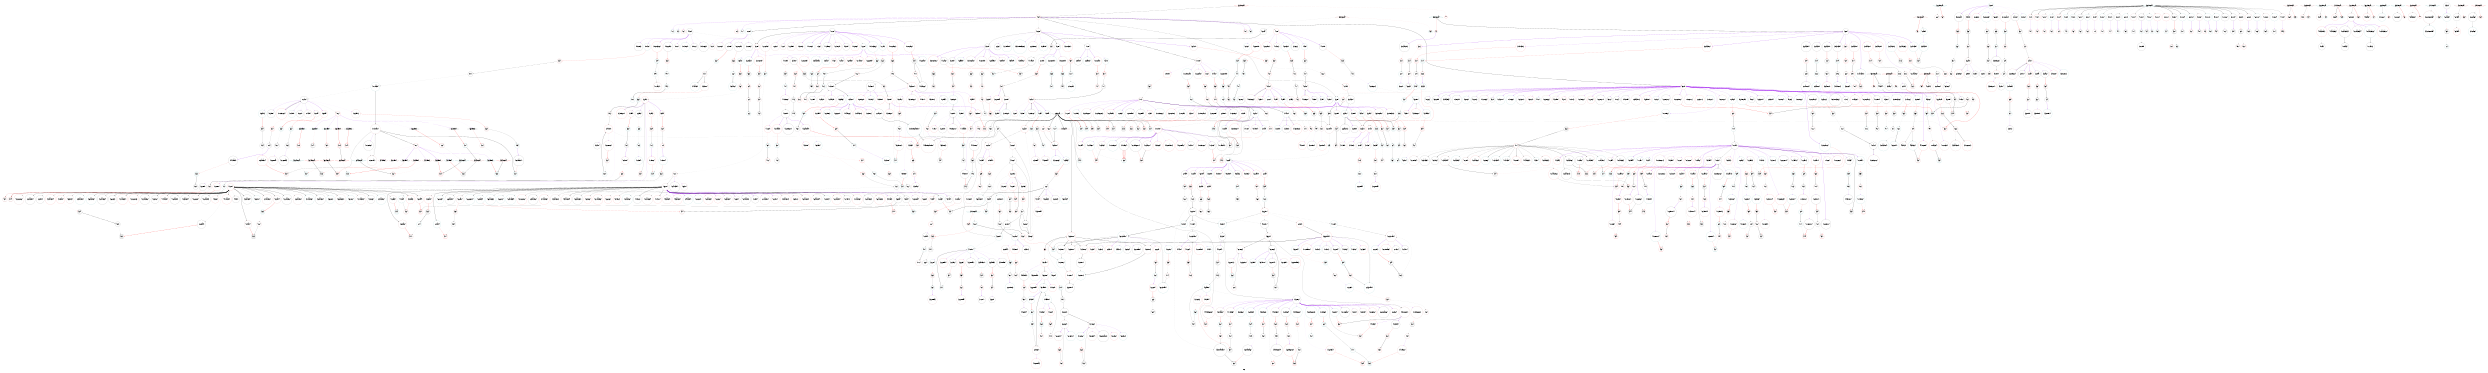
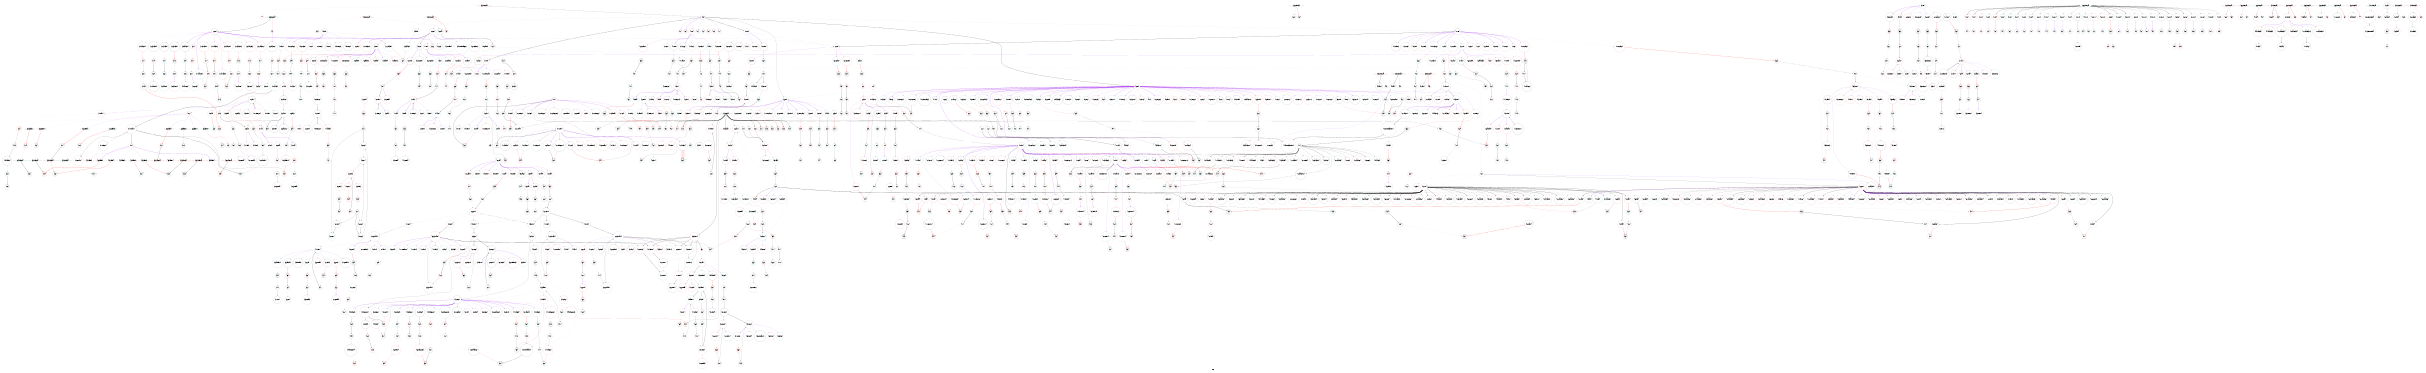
node "{1377:max_m1}": removed
